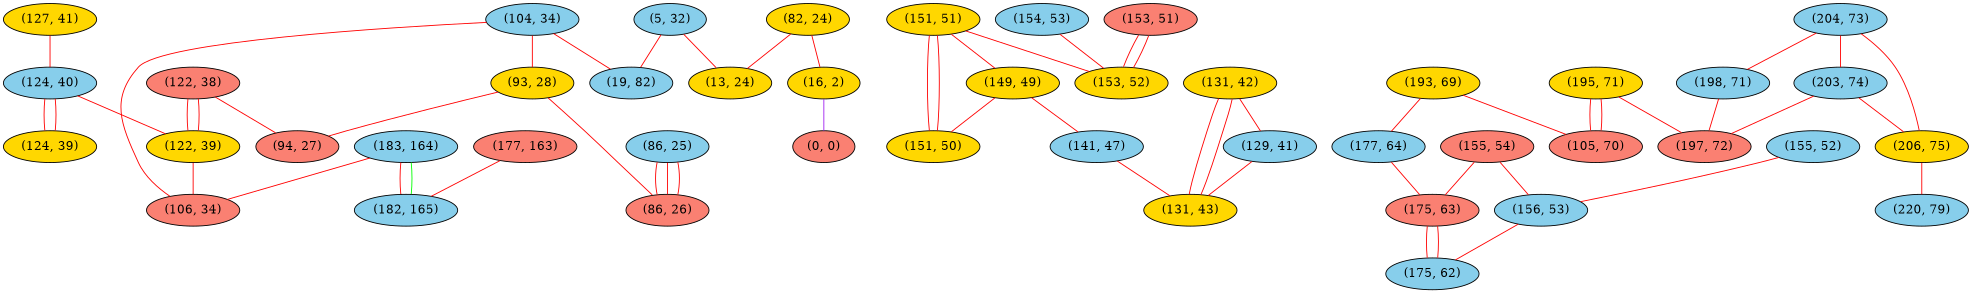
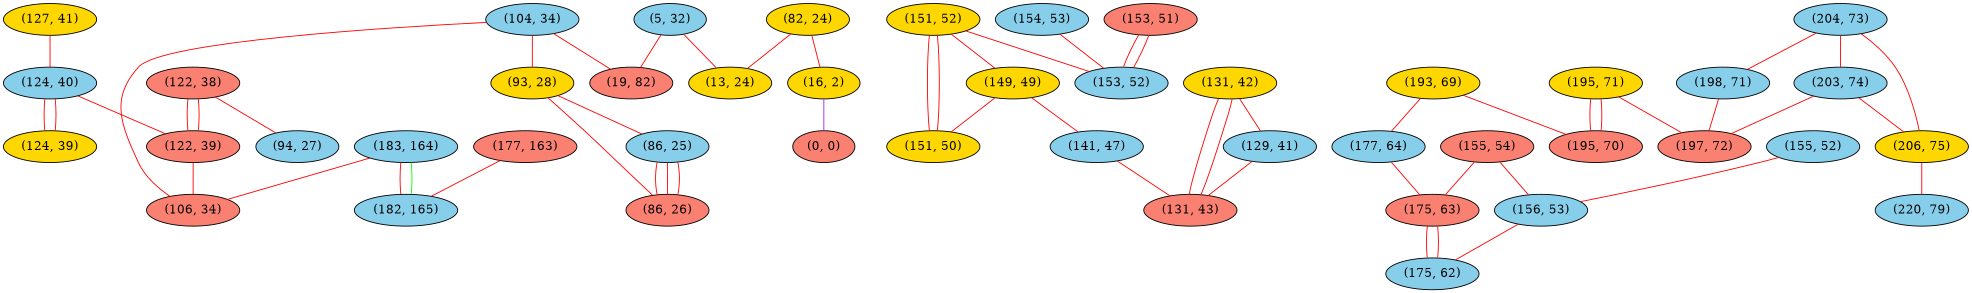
node "(151, 51)": label "(151, 51)" -> "(151, 52)"
node "(19, 82)": fillcolor skyblue -> salmon
node "(153, 52)": fillcolor gold -> skyblue
edge "(93, 28)" -- "(94, 27)": now "(93, 28)" -- "(86, 25)"
node "(122, 39)": fillcolor gold -> salmon
node "(94, 27)": fillcolor salmon -> skyblue
node "(105, 70)": label "(105, 70)" -> "(195, 70)"
node "(131, 43)": fillcolor gold -> salmon
